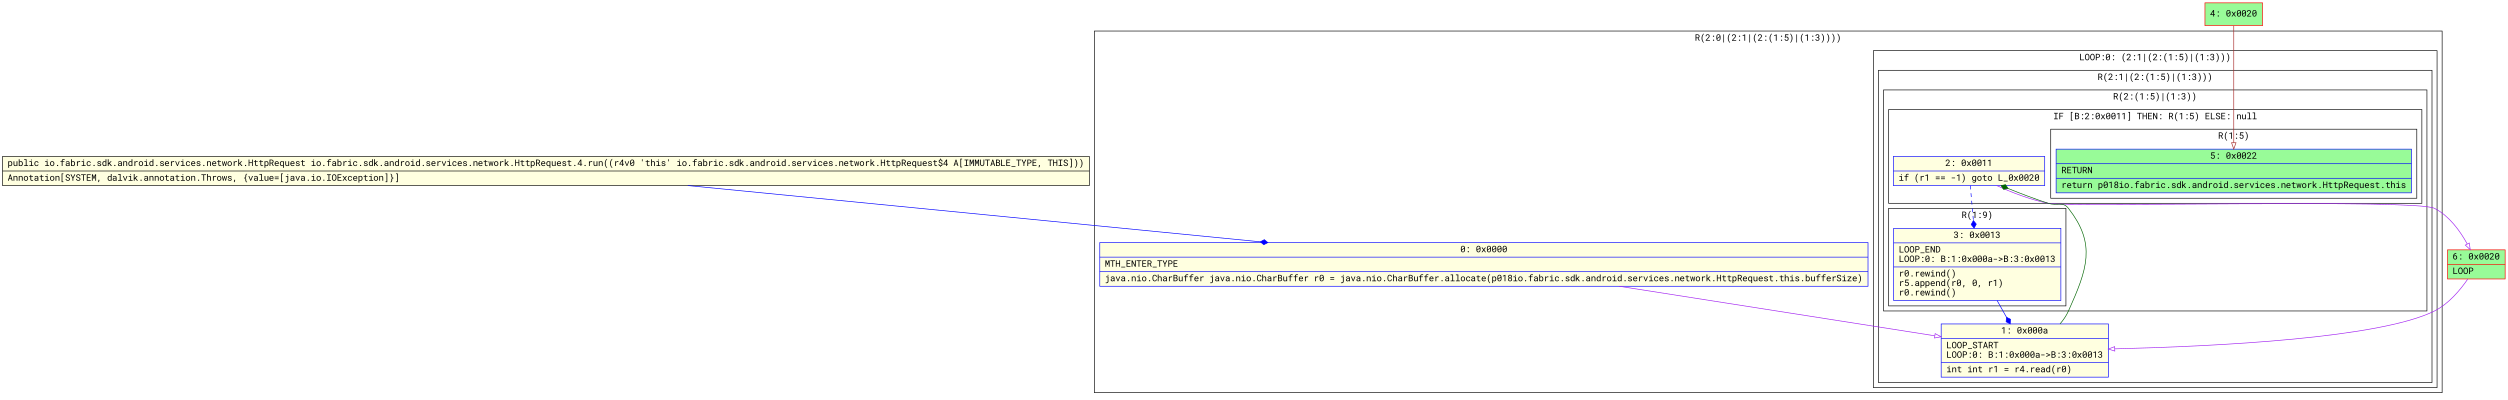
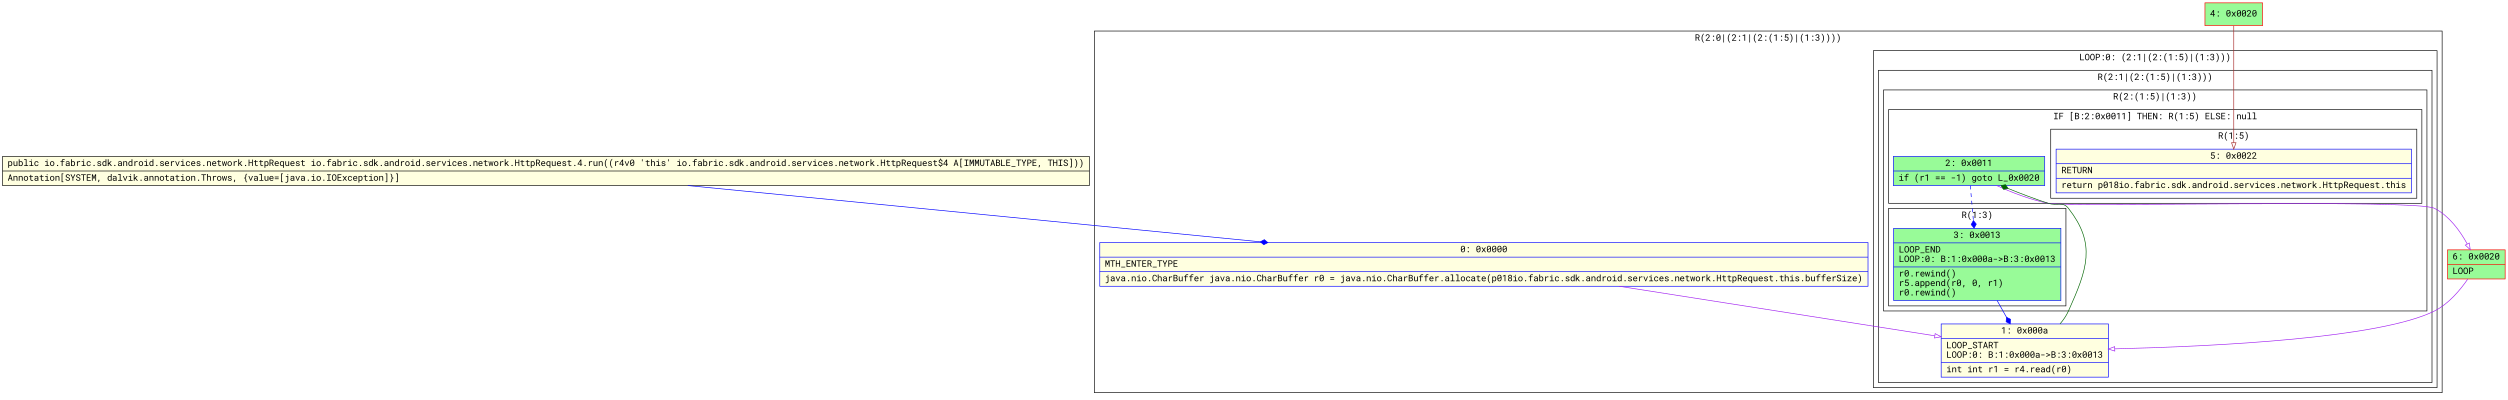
node "2: 0x0011": fillcolor lightyellow -> palegreen
node "5: 0x0022": fillcolor palegreen -> lightyellow
cluster "R(1:9)": label "R(1:9)" -> "R(1:3)"
node "3: 0x0013": fillcolor lightyellow -> palegreen
